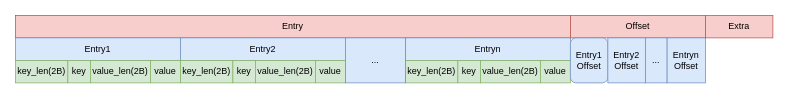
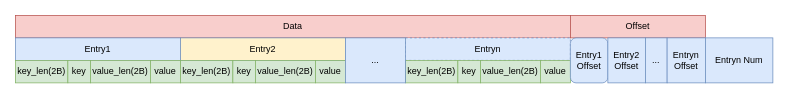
node "Entry": label "Entry" -> "Data"
node "Extra": removed
node "Entry2": fillcolor #dae8fc -> #fff2cc
node "Entryn": style solid -> dashed
node "Entryn Num": added
